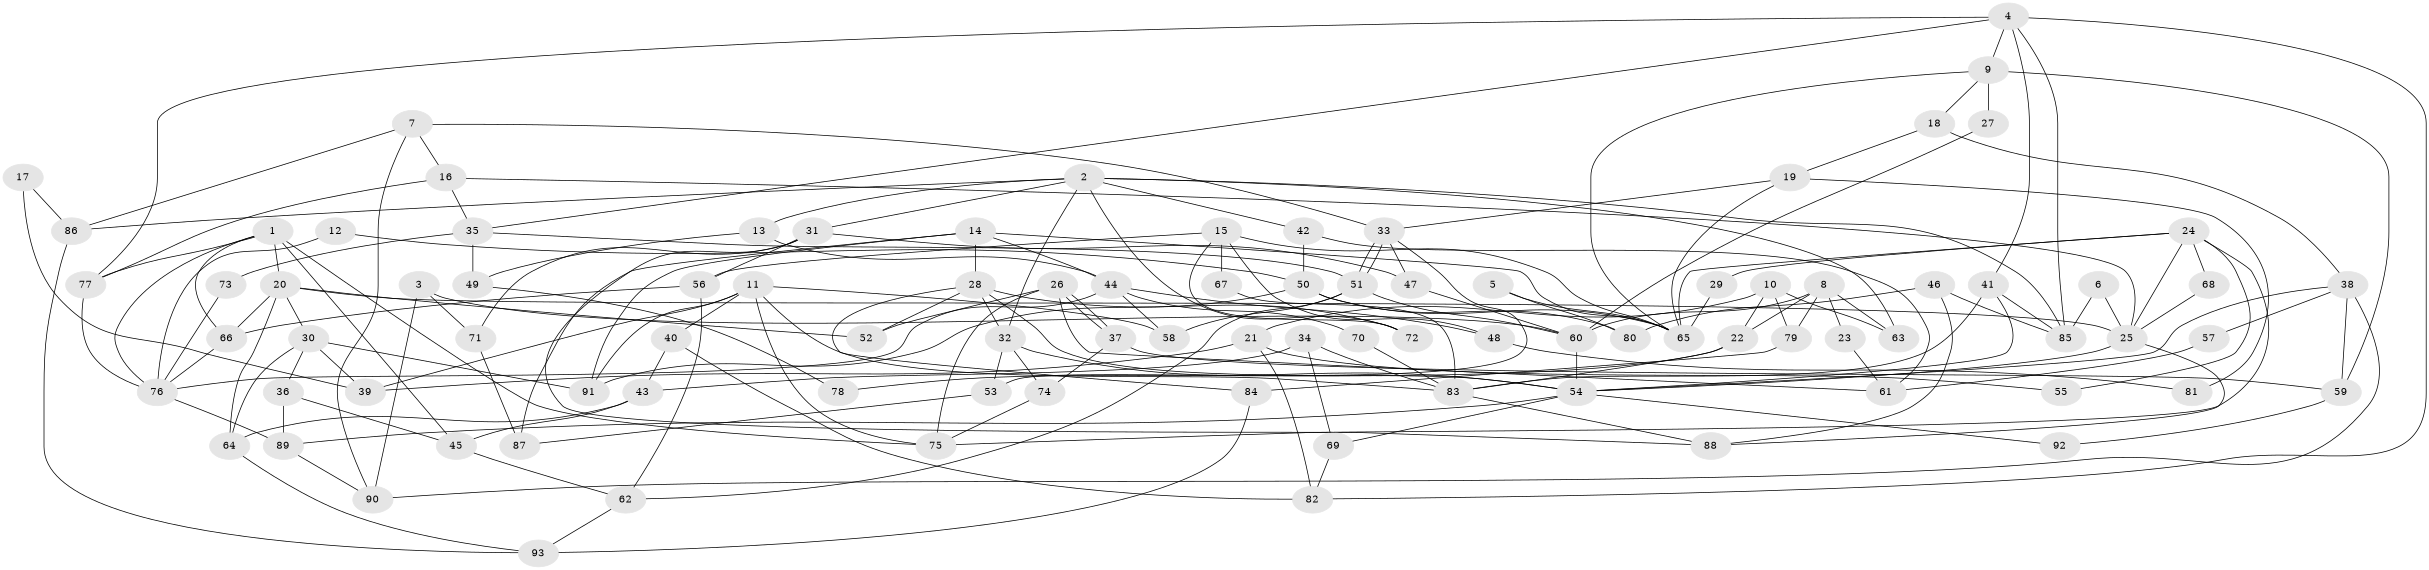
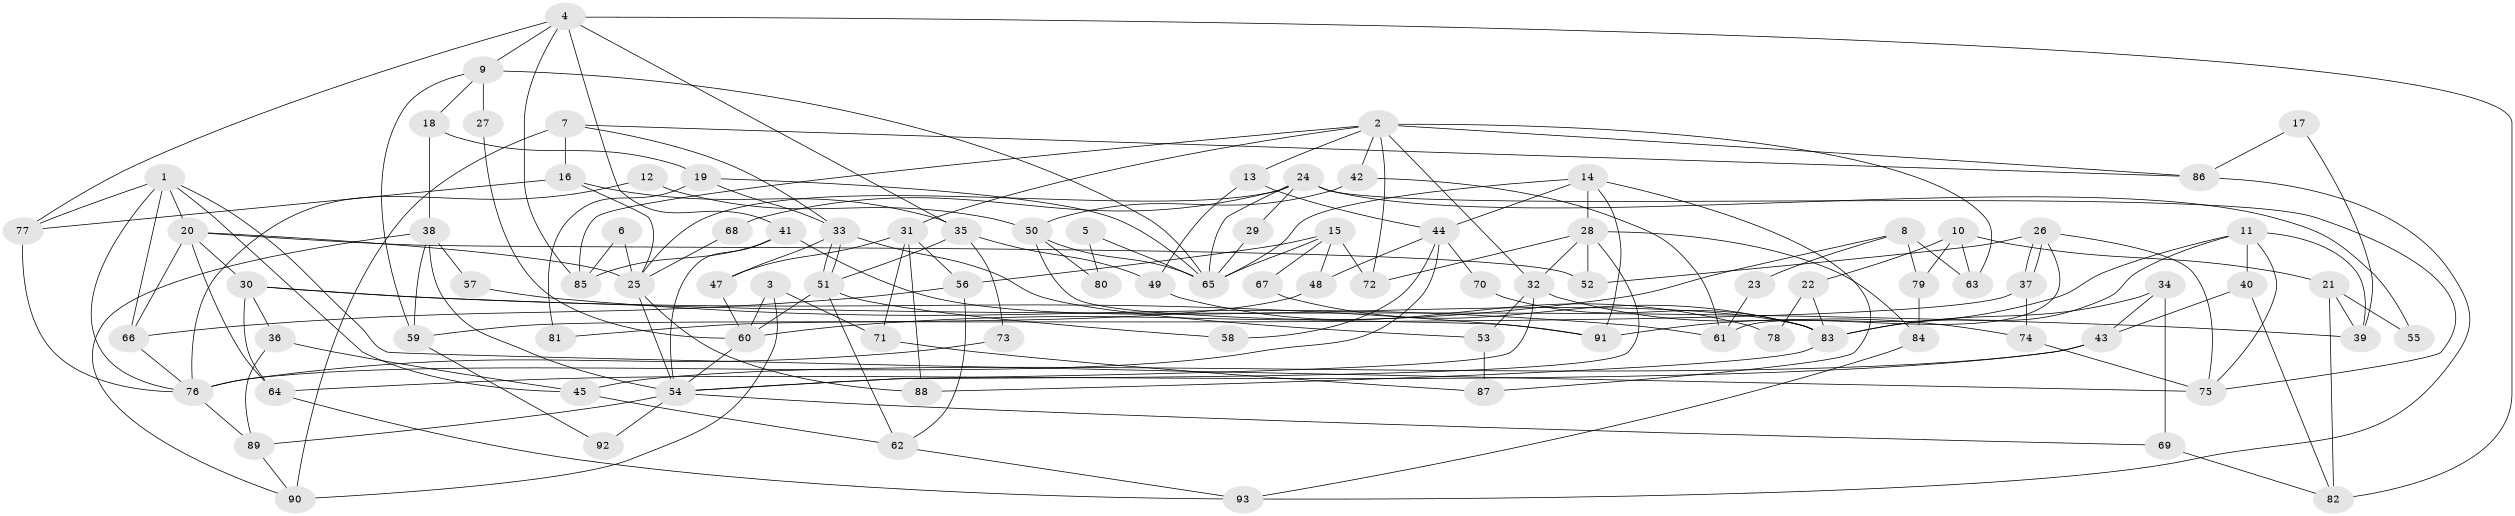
node "46": removed
edge "11" -- "58": removed
edge "8" -- "22": removed
